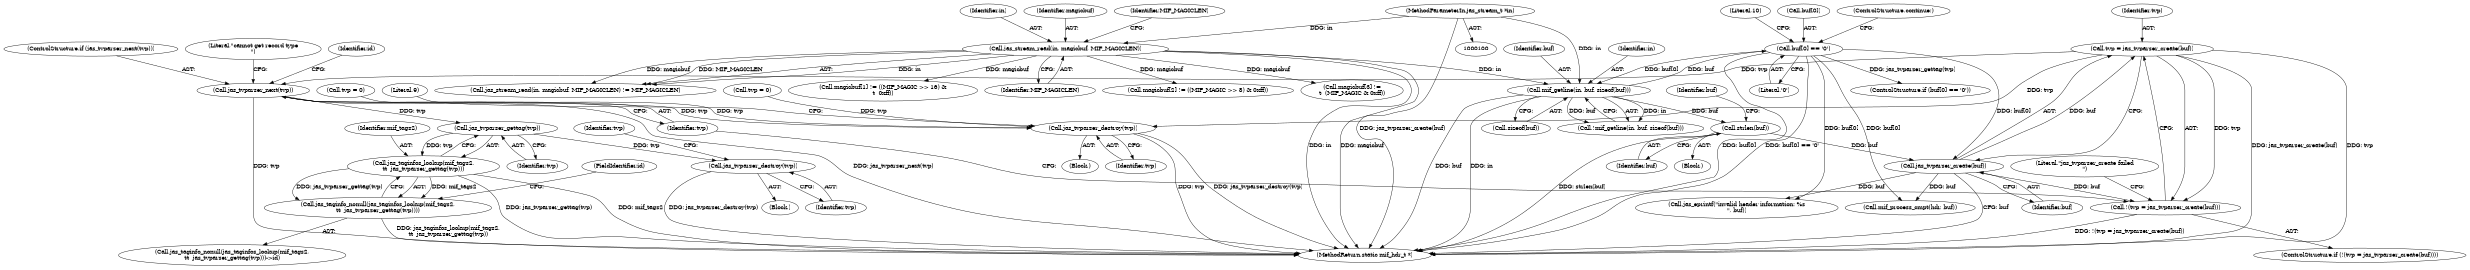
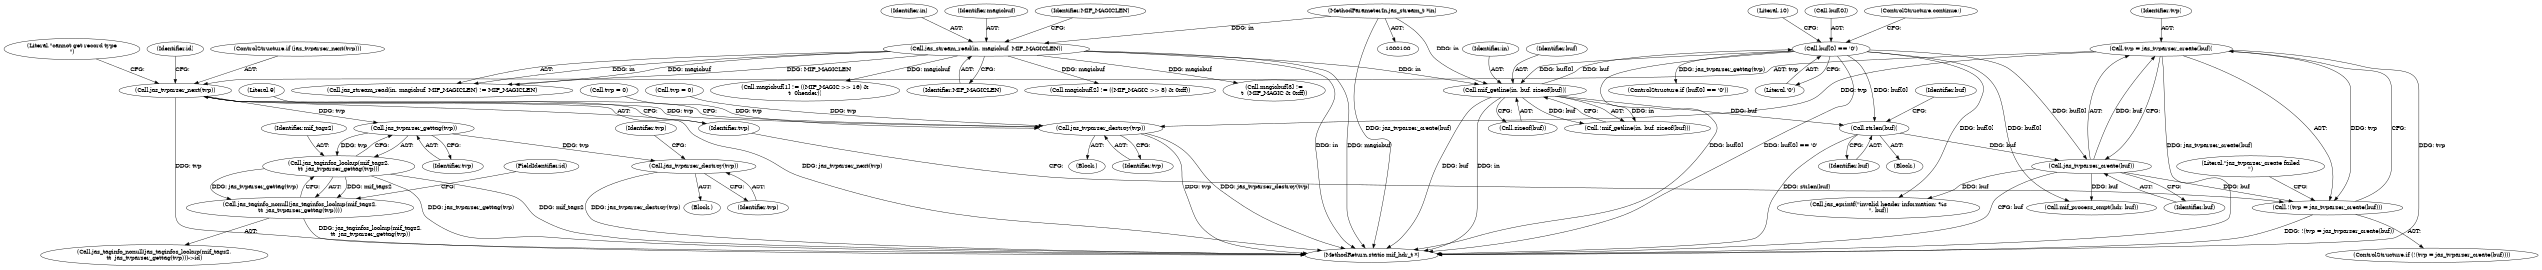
edge "(Call,tvp = jas_tvparser_create(buf))" -> "(Call,jas_tvparser_next(tvp))": label "DDG: tvp" -> "AST: tvp"
edge "(Call,buf[0] == '0')" -> "(Call,strlen(buf))": added, label "DDG: buf[0]"
node "(Call,magicbuf[1] != ((MIF_MAGIC >> 16) & t  0xff))": label "(Call,magicbuf[1] != ((MIF_MAGIC >> 16) & t  0xff))" -> "(Call,magicbuf[1] != ((MIF_MAGIC >> 16) & t  0header))"
